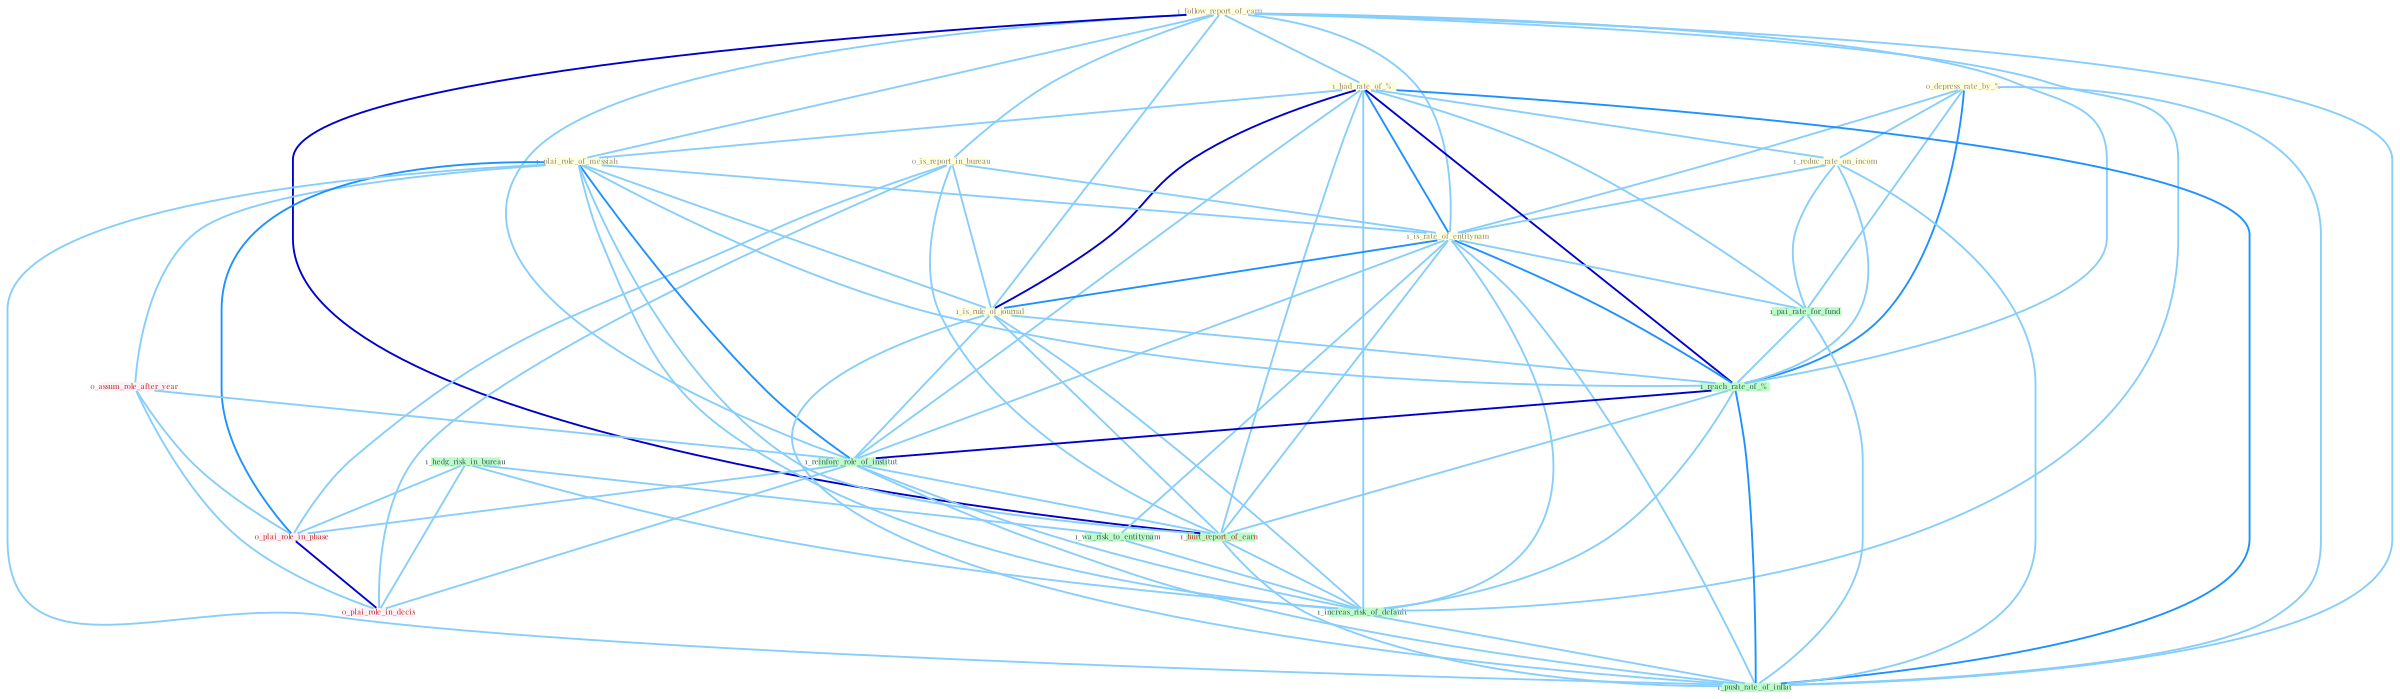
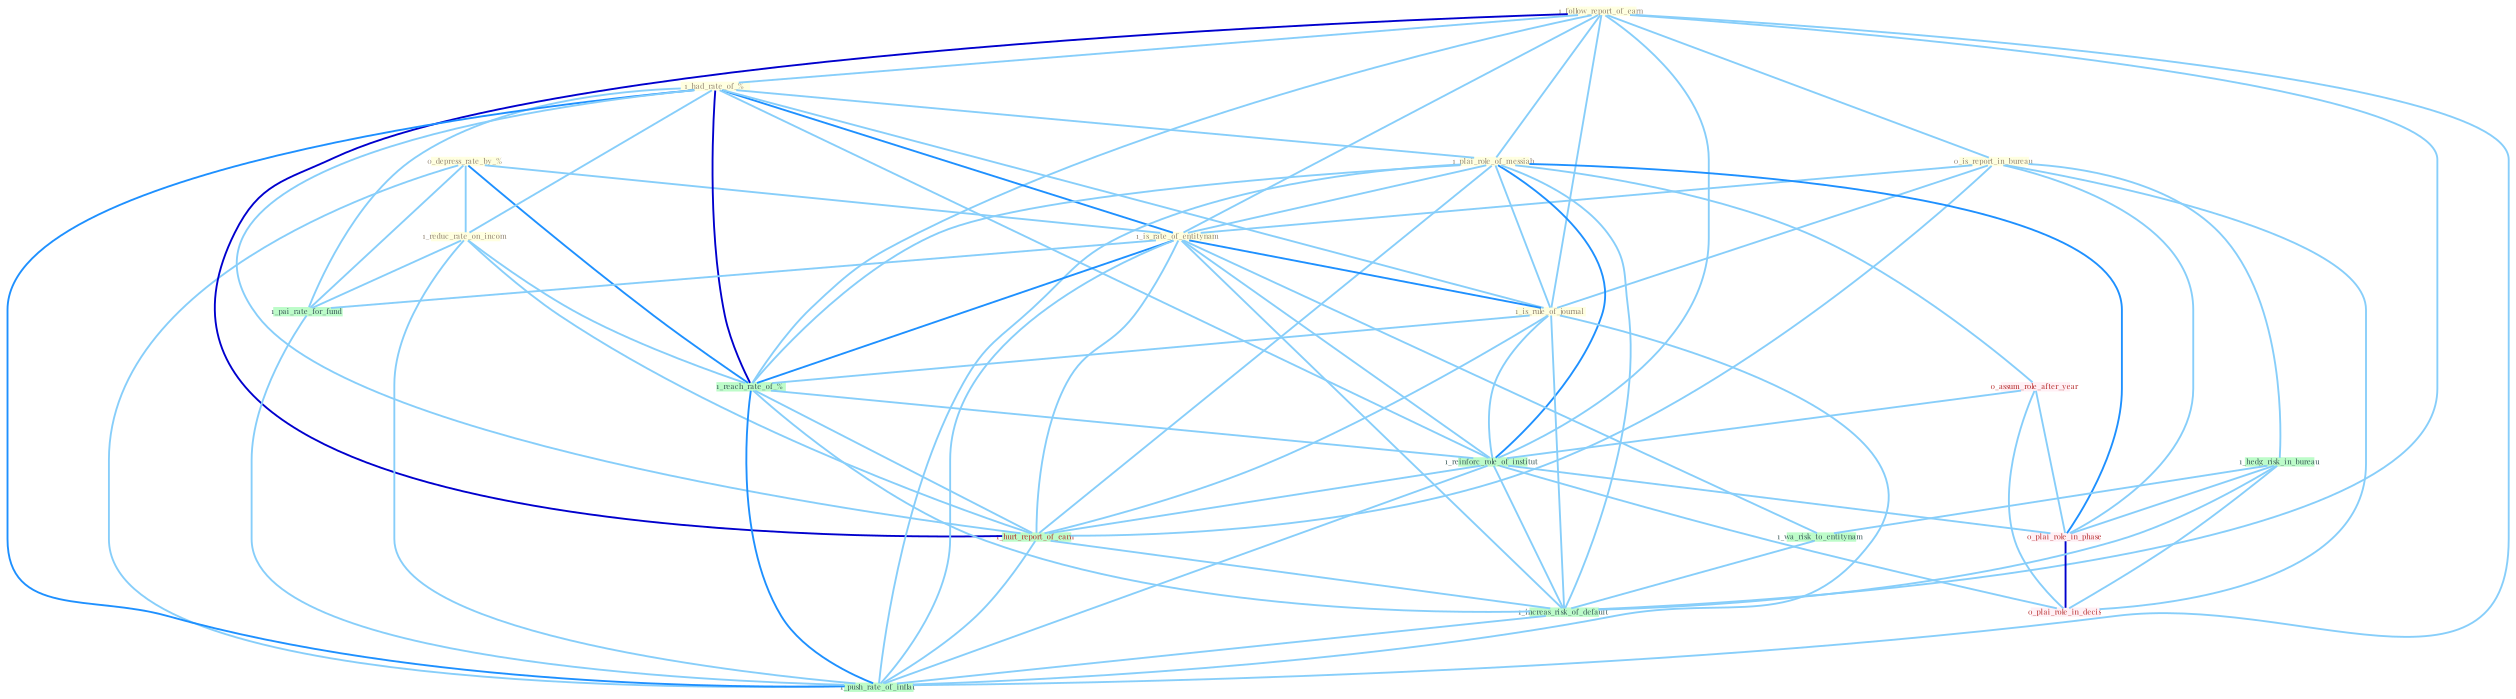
edge "1_had_rate_of_%" -- "1_is_rule_of_journal": color #0000cd -> #87cefa
edge "1_reduc_rate_on_incom" -- "1_is_rate_of_entitynam": now "1_reduc_rate_on_incom" -- "1_hurt_report_of_earn"
edge "0_is_report_in_bureau" -- "1_hedg_risk_in_bureau": added
edge "1_pai_rate_for_fund" -- "1_reach_rate_of_%": removed
edge "1_had_rate_of_%" -- "1_increas_risk_of_default": removed
edge "1_reach_rate_of_%" -- "1_reinforc_role_of_institut": color #0000cd -> #87cefa
